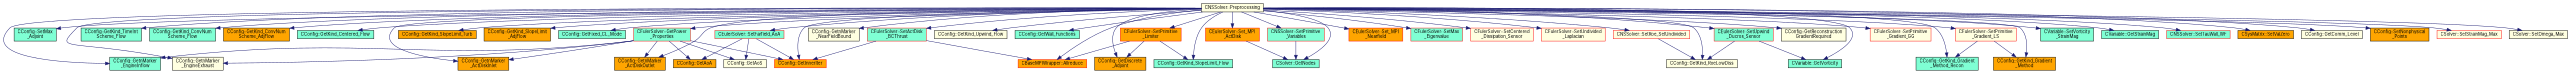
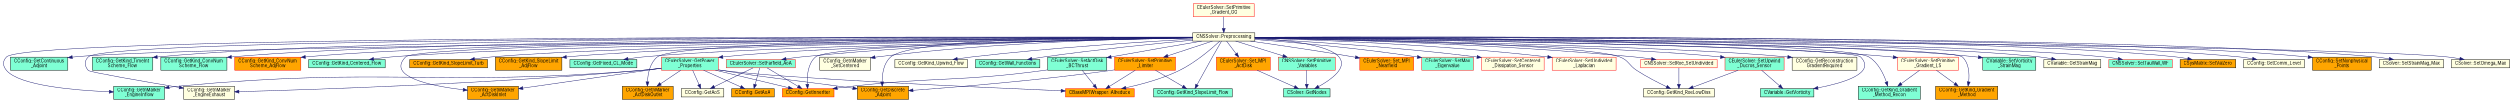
edge "CNSSolver::Preprocessing" -> "CEulerSolver::SetPrimitive _Gradient_GG": reversed
node "CConfig::SetMax _Adjoint": label "CConfig::SetMax _Adjoint" -> "CConfig::GetContinuous _Adjoint"
node "CConfig::GetKind_ConvNum Scheme_AdjFlow": color black -> red
node "CConfig::GetnMarker _NearFieldBound": label "CConfig::GetnMarker _NearFieldBound" -> "CConfig::GetnMarker _SetCentered"
node "CEulerSolver::SetActDisk _BCThrust": color red -> black
node "CVariable::GetStrainMag": fillcolor aquamarine -> lightyellow
node "CSolver::SetStrainMag_Max": color red -> black
edge "CEulerSolver::GetPower _Properties" -> "CConfig::GetDiscrete _Adjoint": added
edge "CEulerSolver::GetPower _Properties" -> "CBaseMPIWrapper::Allreduce": added
